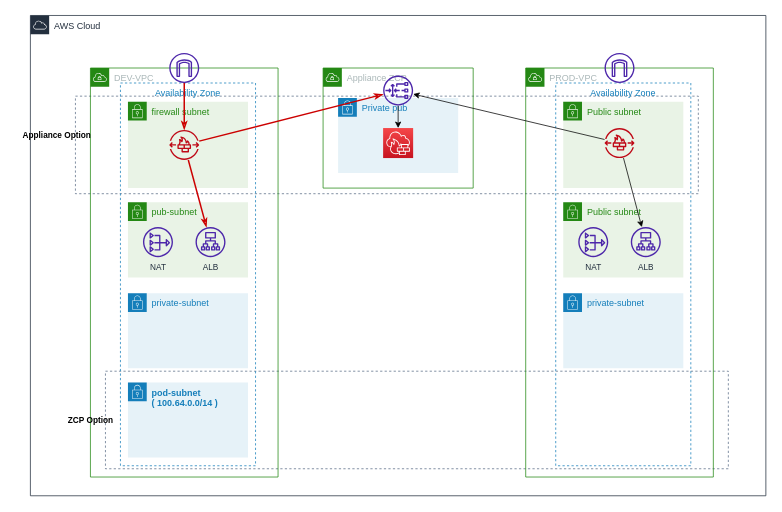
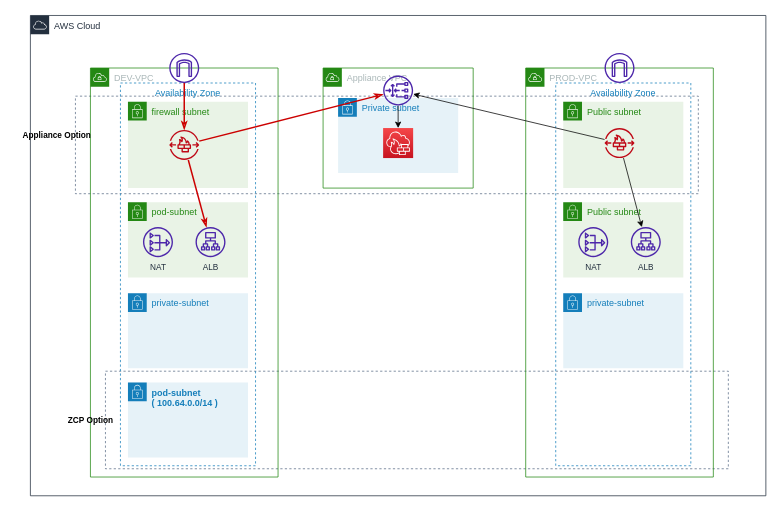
node "Appliance ZCP": label "Appliance ZCP" -> "Appliance VPC"
node "Private pub": label "Private pub" -> "Private subnet"
node "pub-subnet": label "pub-subnet" -> "pod-subnet"
